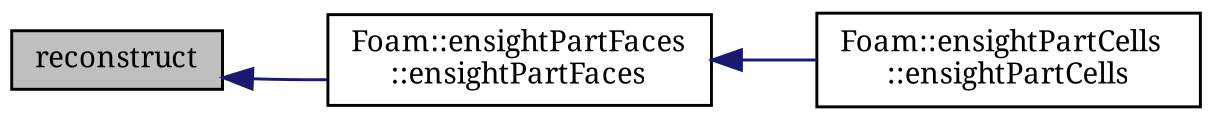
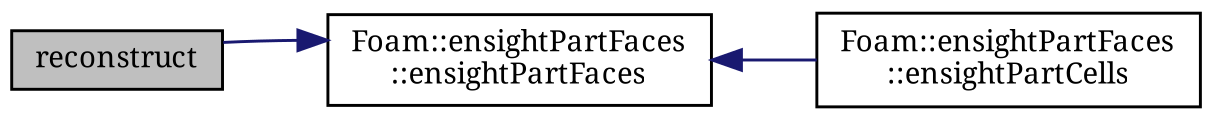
node "Foam::ensightPartCells ::ensightPartCells": label "Foam::ensightPartCells ::ensightPartCells" -> "Foam::ensightPartFaces ::ensightPartCells"
edge "Foam::ensightPartFaces ::ensightPartFaces" -> "reconstruct": reversed
